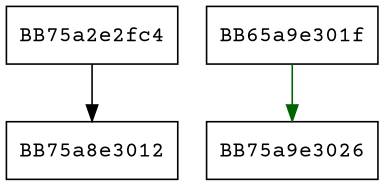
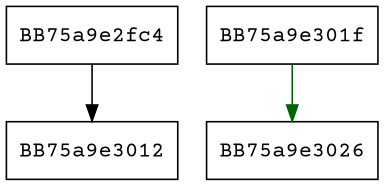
node "BB75a2e2fc4": label "BB75a2e2fc4" -> "BB75a9e2fc4"
node "BB65a9e301f": label "BB65a9e301f" -> "BB75a9e301f"
node "BB75a8e3012": label "BB75a8e3012" -> "BB75a9e3012"
